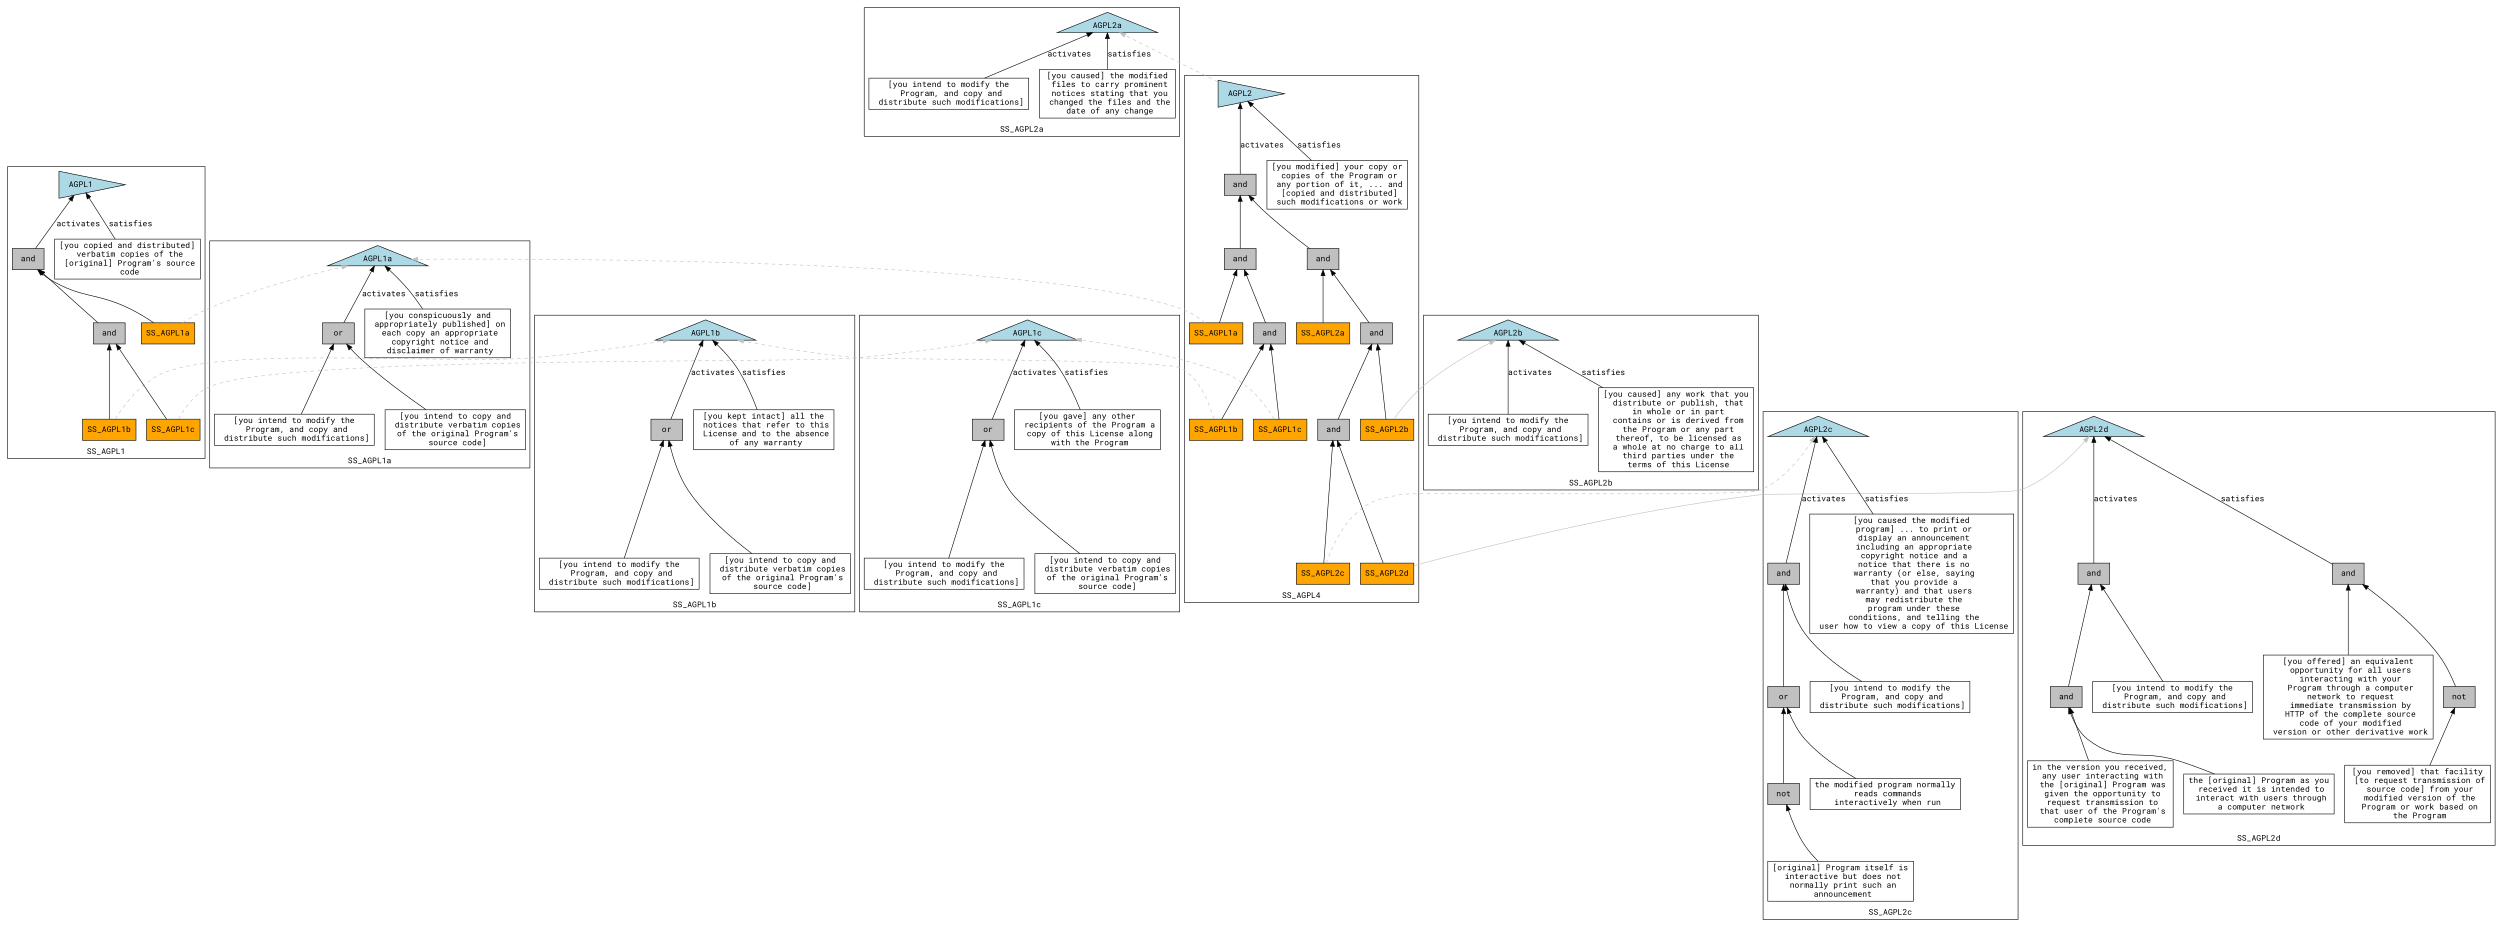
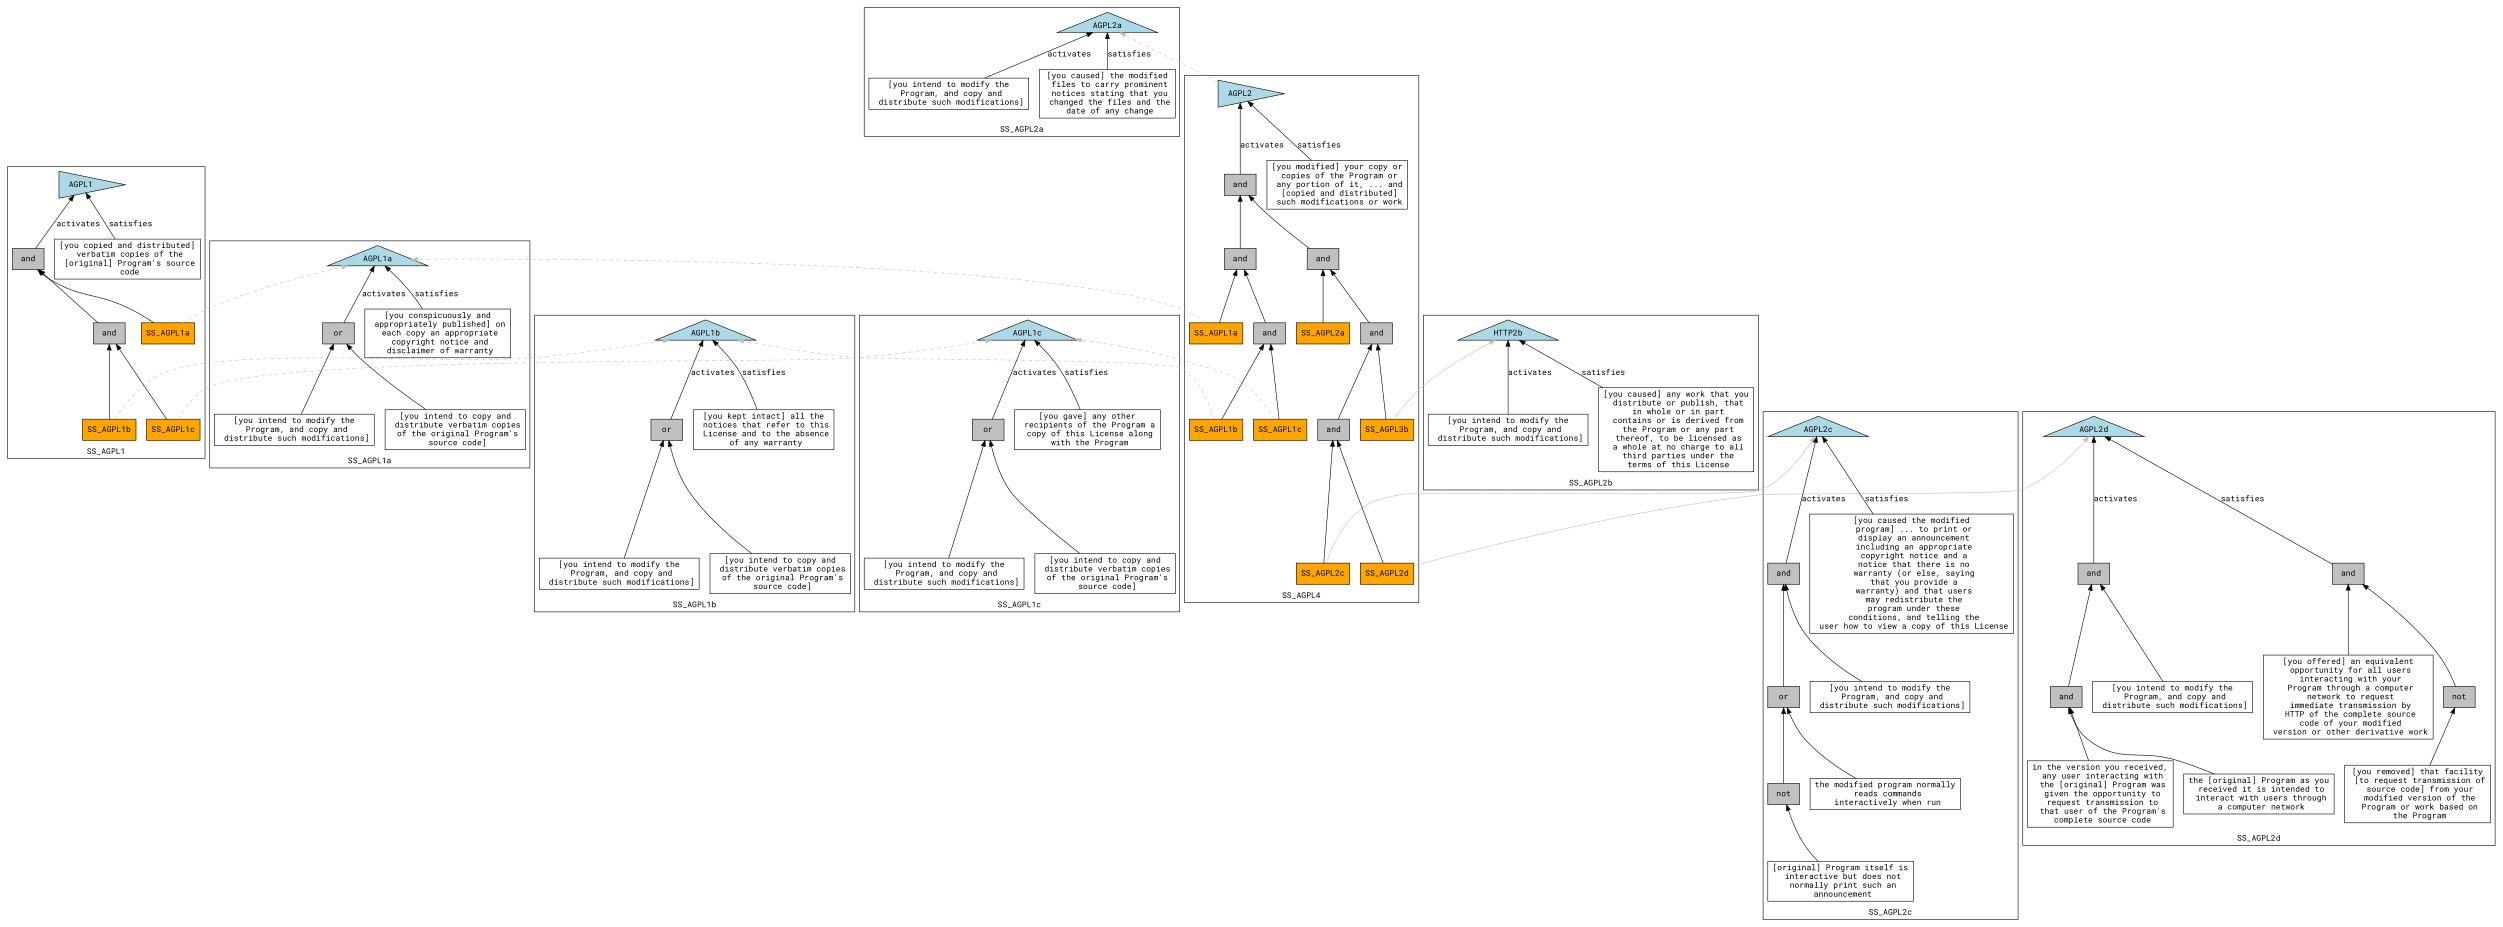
node "AGPL2b": label "AGPL2b" -> "HTTP2b"
node "SS_AGPL2b": label "SS_AGPL2b" -> "SS_AGPL3b"
edge "SS_AGPL2c" -> "AGPL2c": style dashed -> solid
